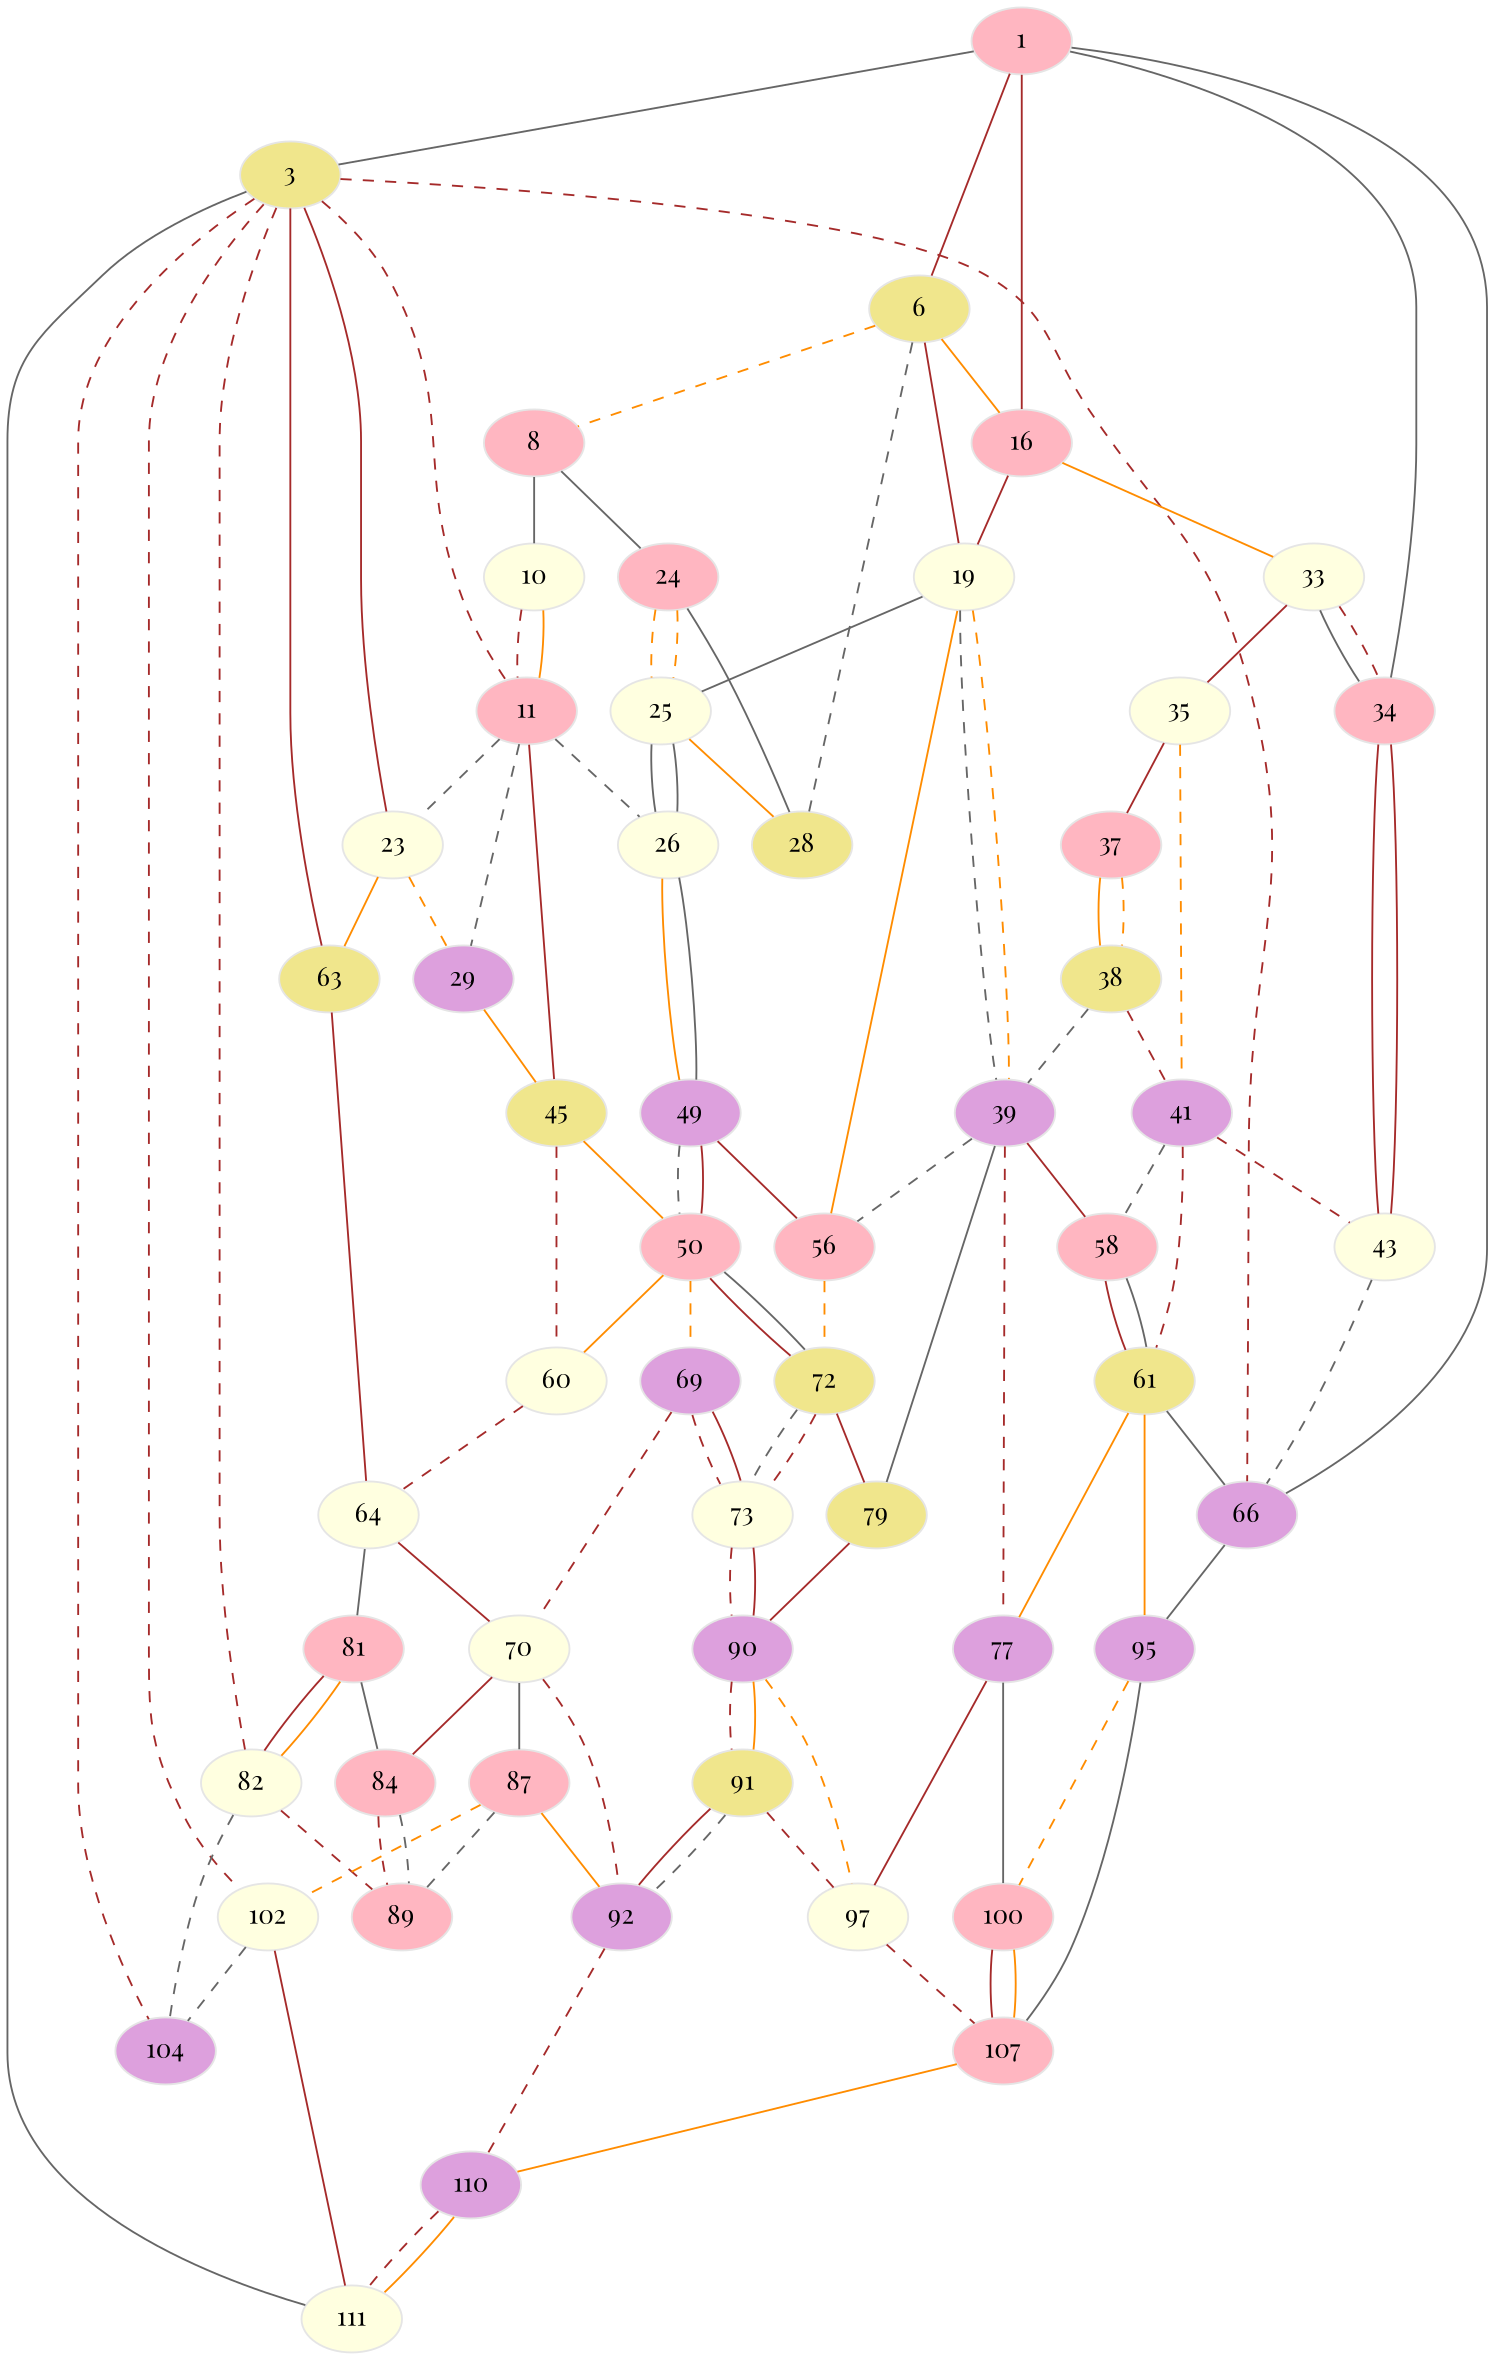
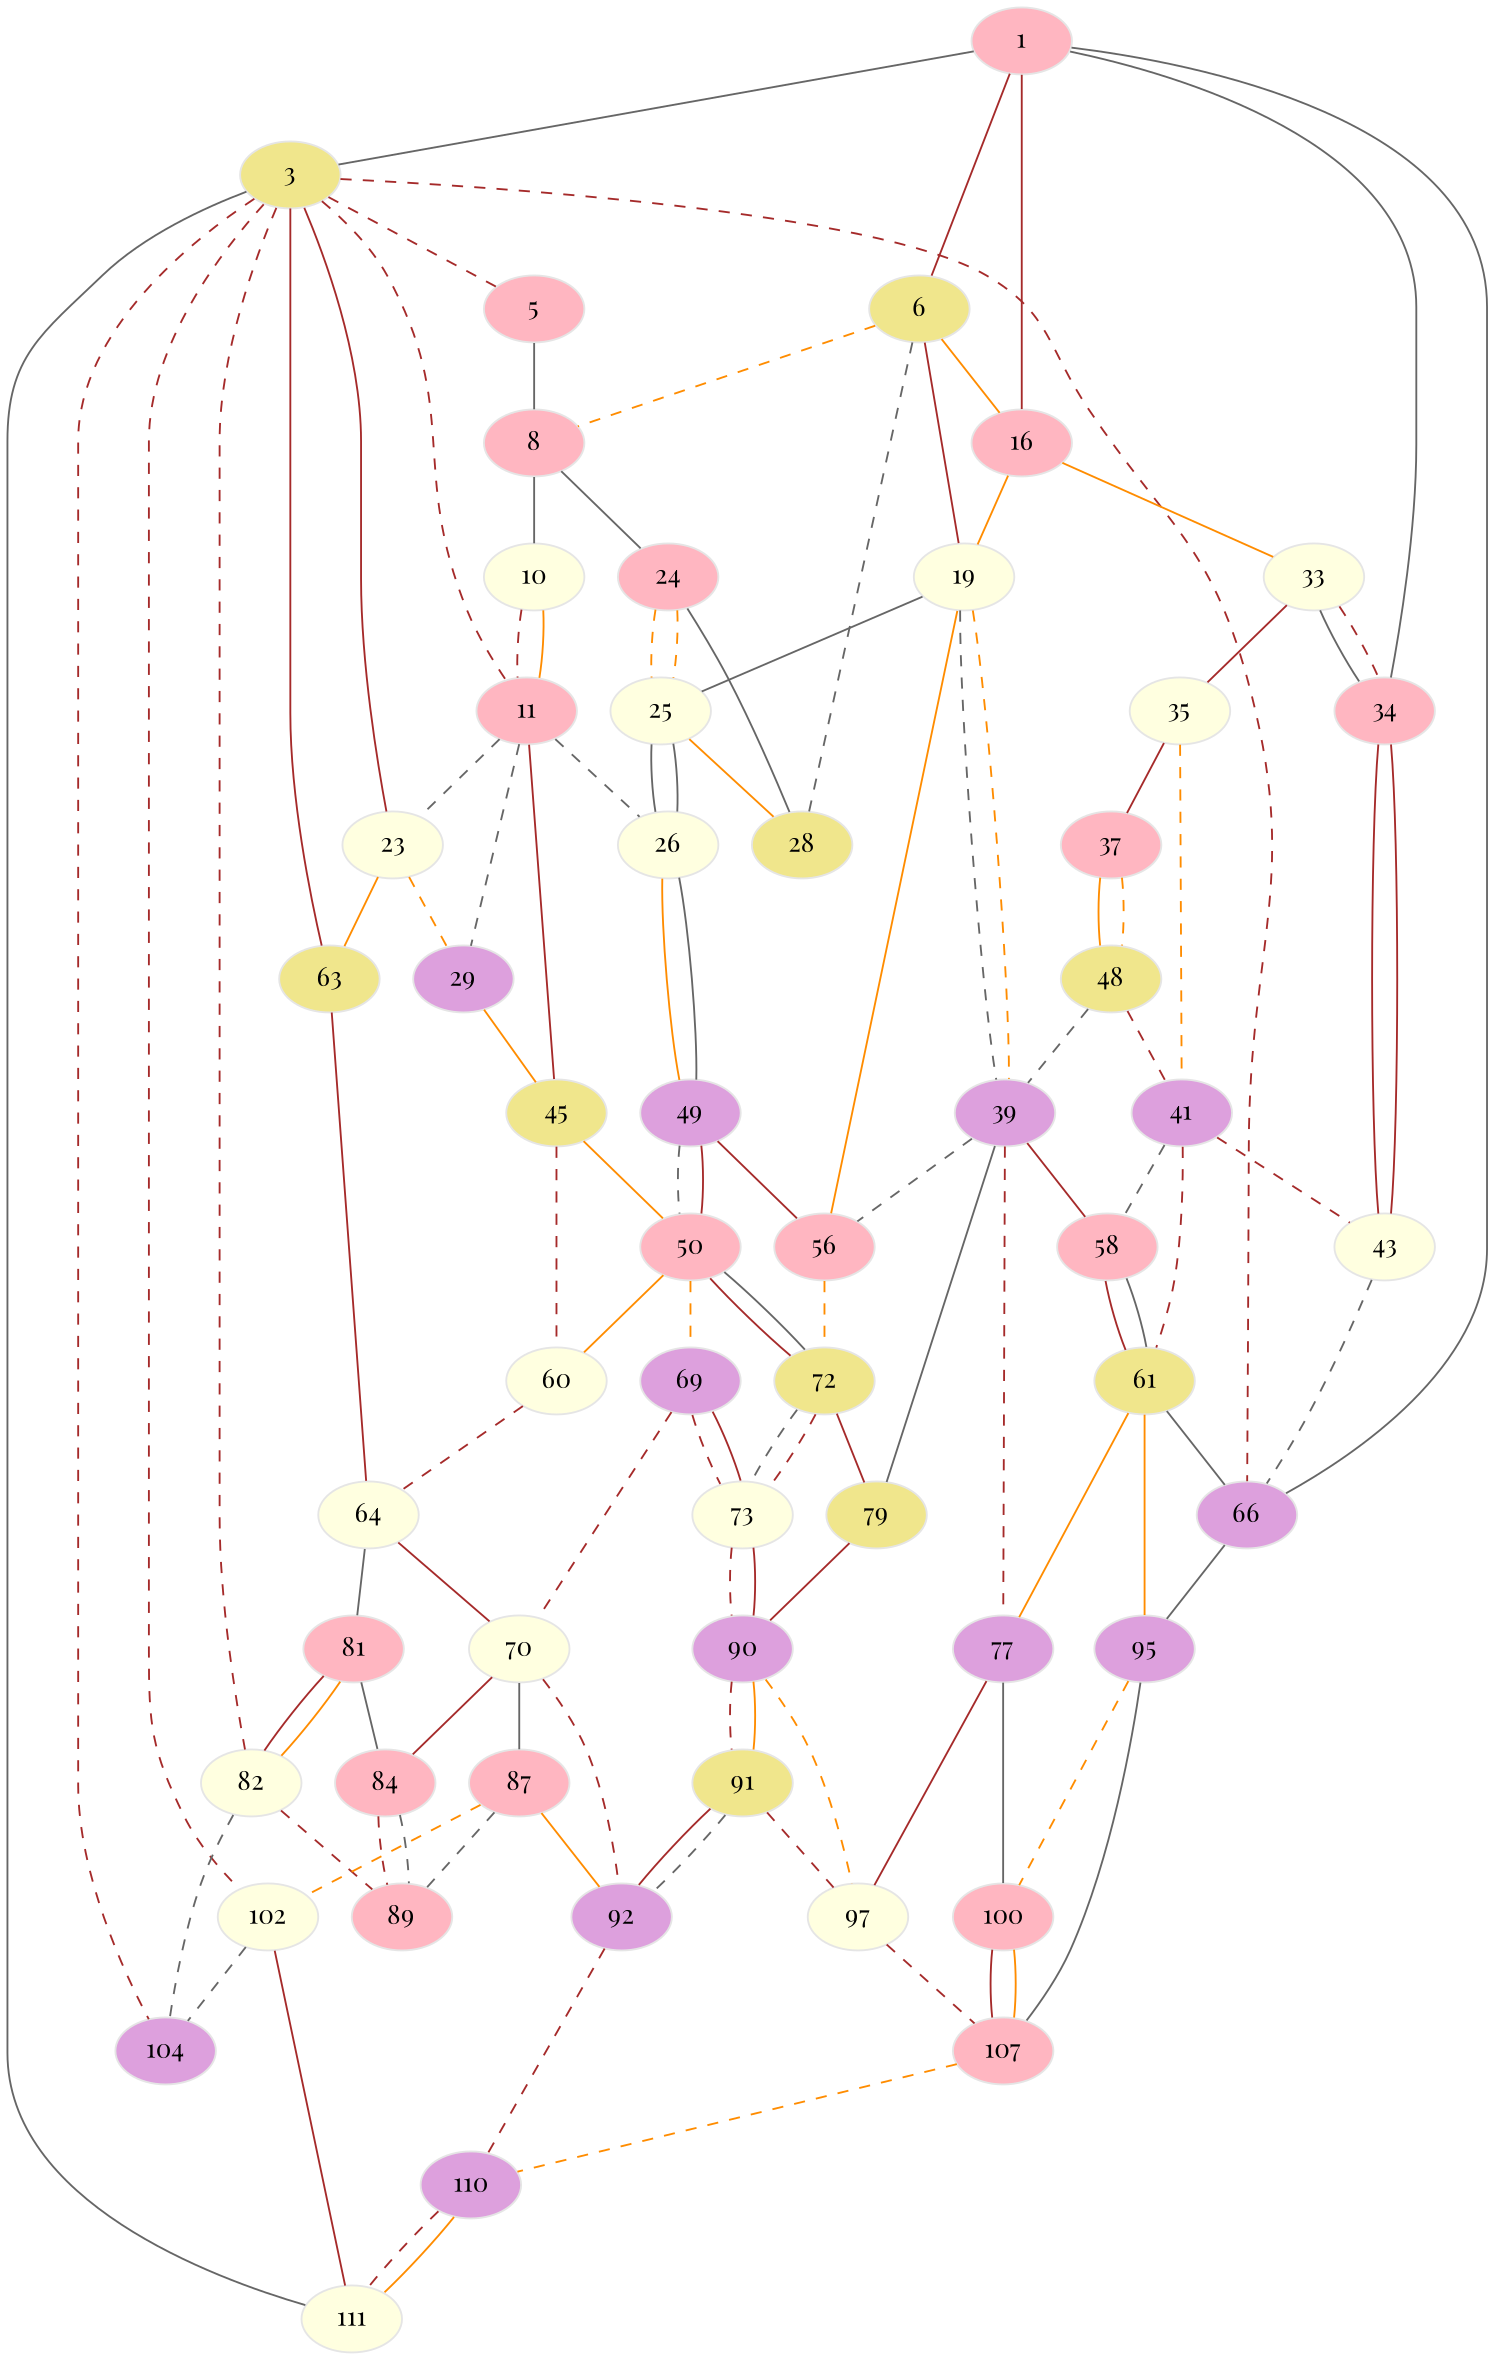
node "5": added
edge "16" -- "19": color brown -> darkorange
node "38": label "38" -> "48"
edge "107" -- "110": style solid -> dashed
